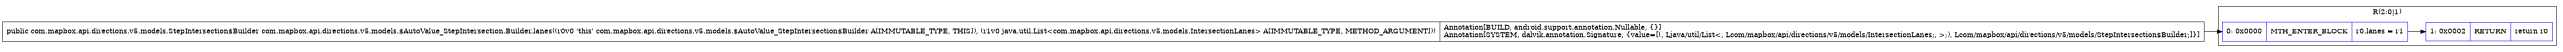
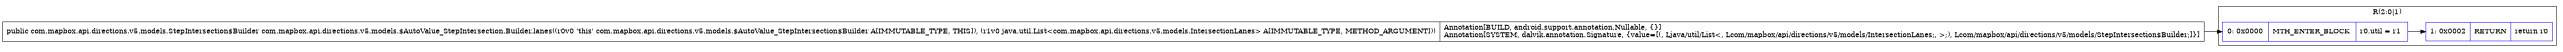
node "0: 0x0000": text "r0.lanes = r1" -> "r0.util = r1"
